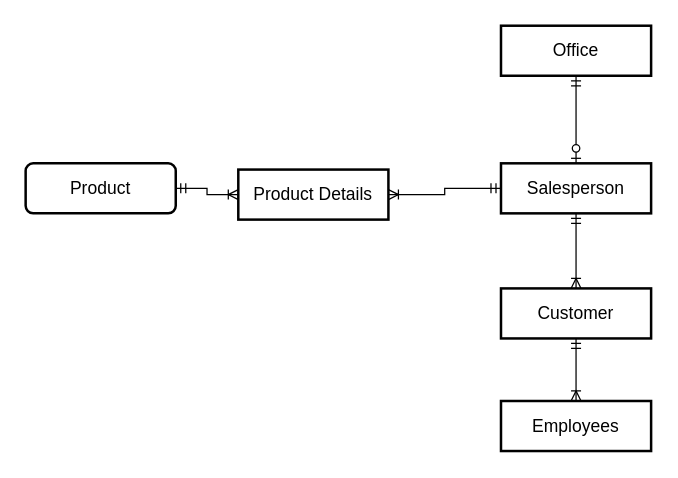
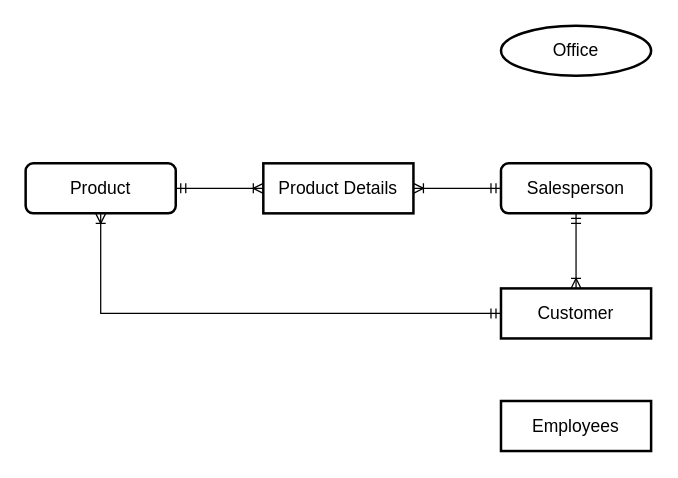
node "Office": shape rectangle -> ellipse
edge "Office" -- "Salesperson": removed
node "Salesperson": shape rectangle -> rounded rectangle
node "Product Details": moved (313, 194) -> (338, 188)
edge "Customer" -- "Employees": now "Customer" -- "Product"
